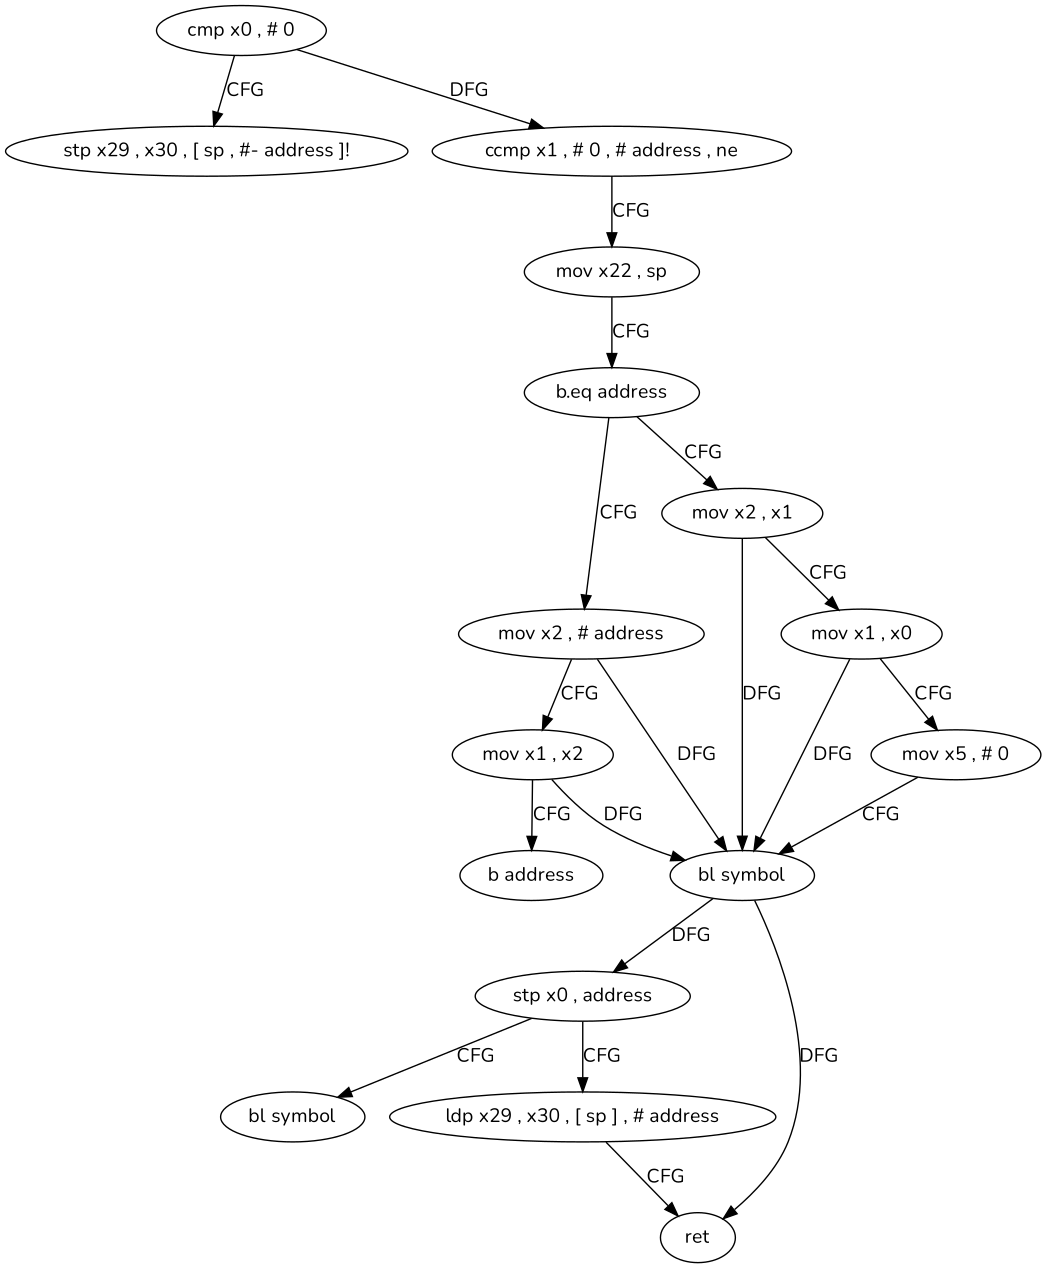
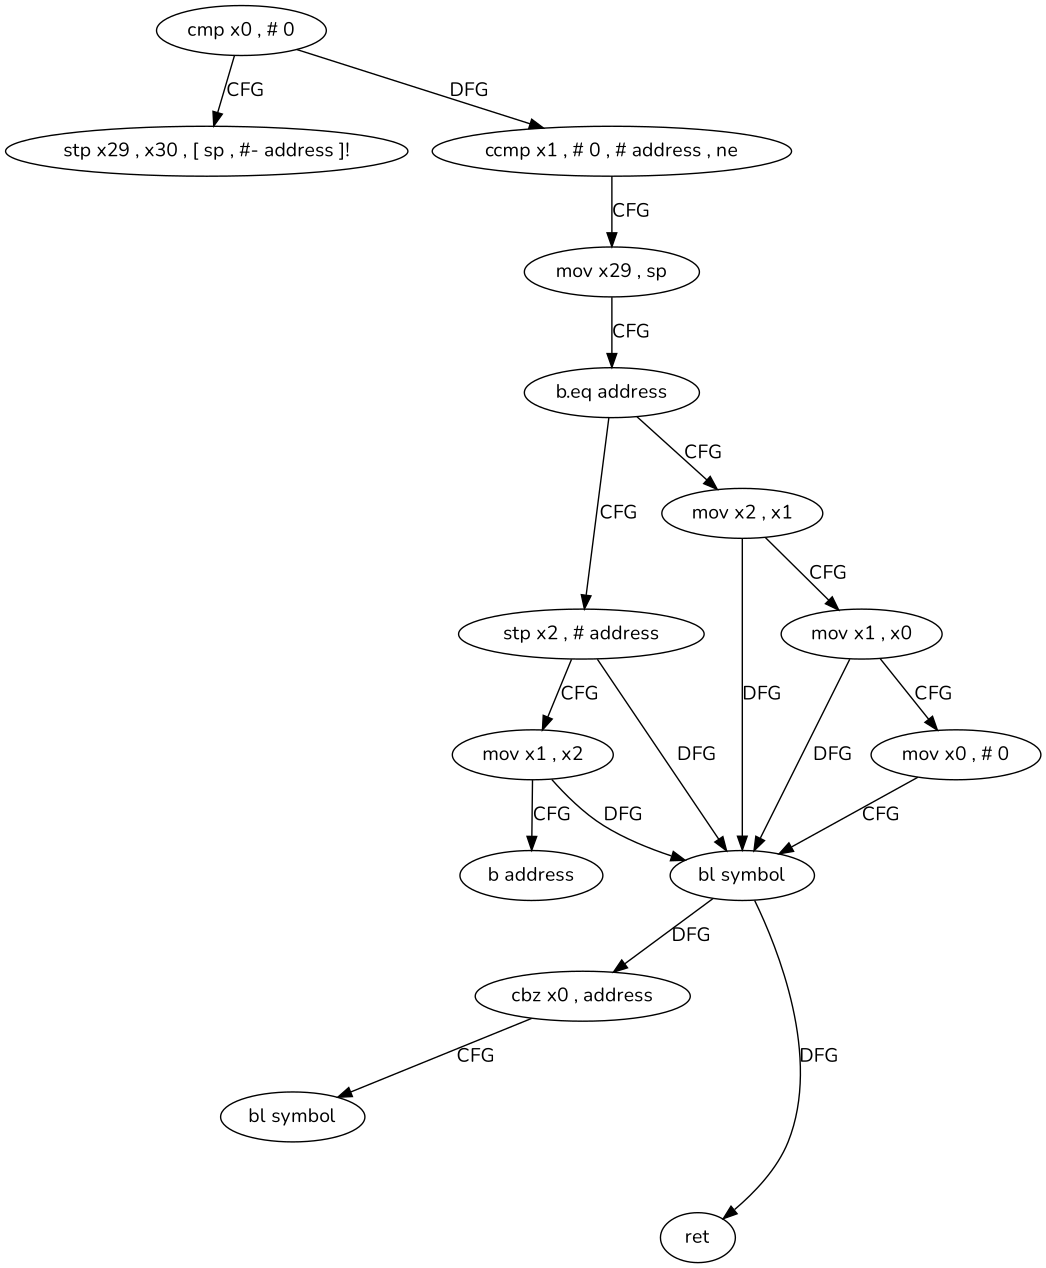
node "mov x22 , sp": label "mov x22 , sp" -> "mov x29 , sp"
node "mov x2 , # address": label "mov x2 , # address" -> "stp x2 , # address"
node "mov x5 , # 0": label "mov x5 , # 0" -> "mov x0 , # 0"
node "stp x0 , address": label "stp x0 , address" -> "cbz x0 , address"
node "ldp x29 , x30 , [ sp ] , # address": removed
